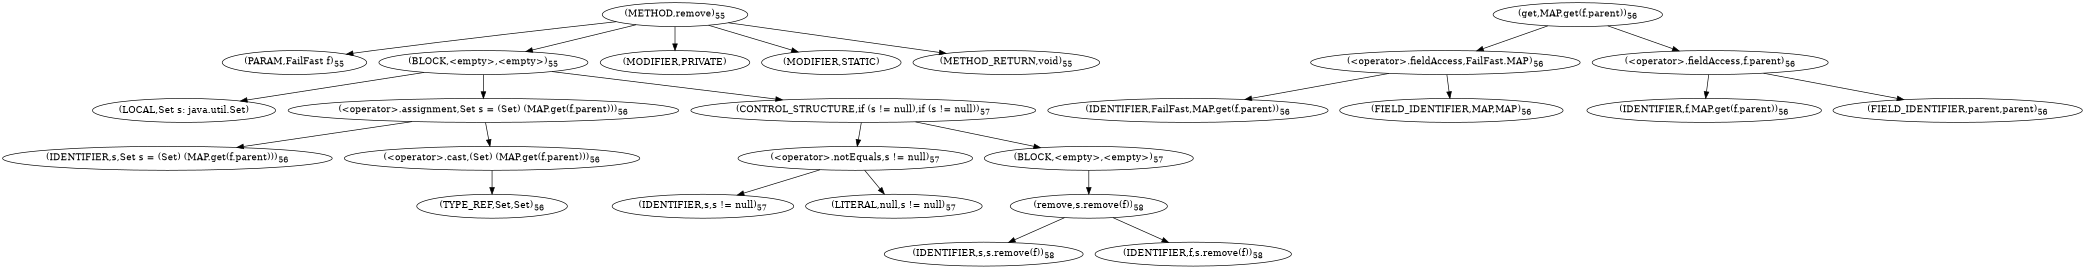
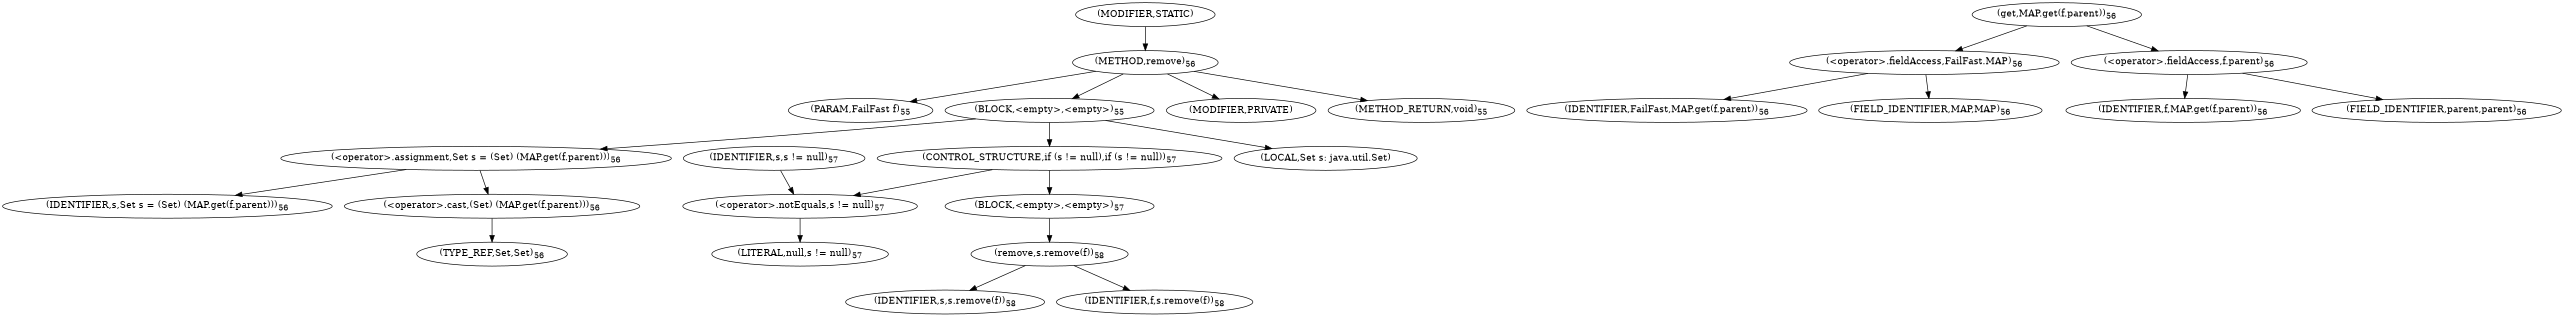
node "(METHOD,remove)": text "55" -> "56"
edge "(METHOD,remove)" -> "(MODIFIER,STATIC)": reversed
edge "(<operator>.notEquals,s != null)" -> "(IDENTIFIER,s,s != null)": reversed
